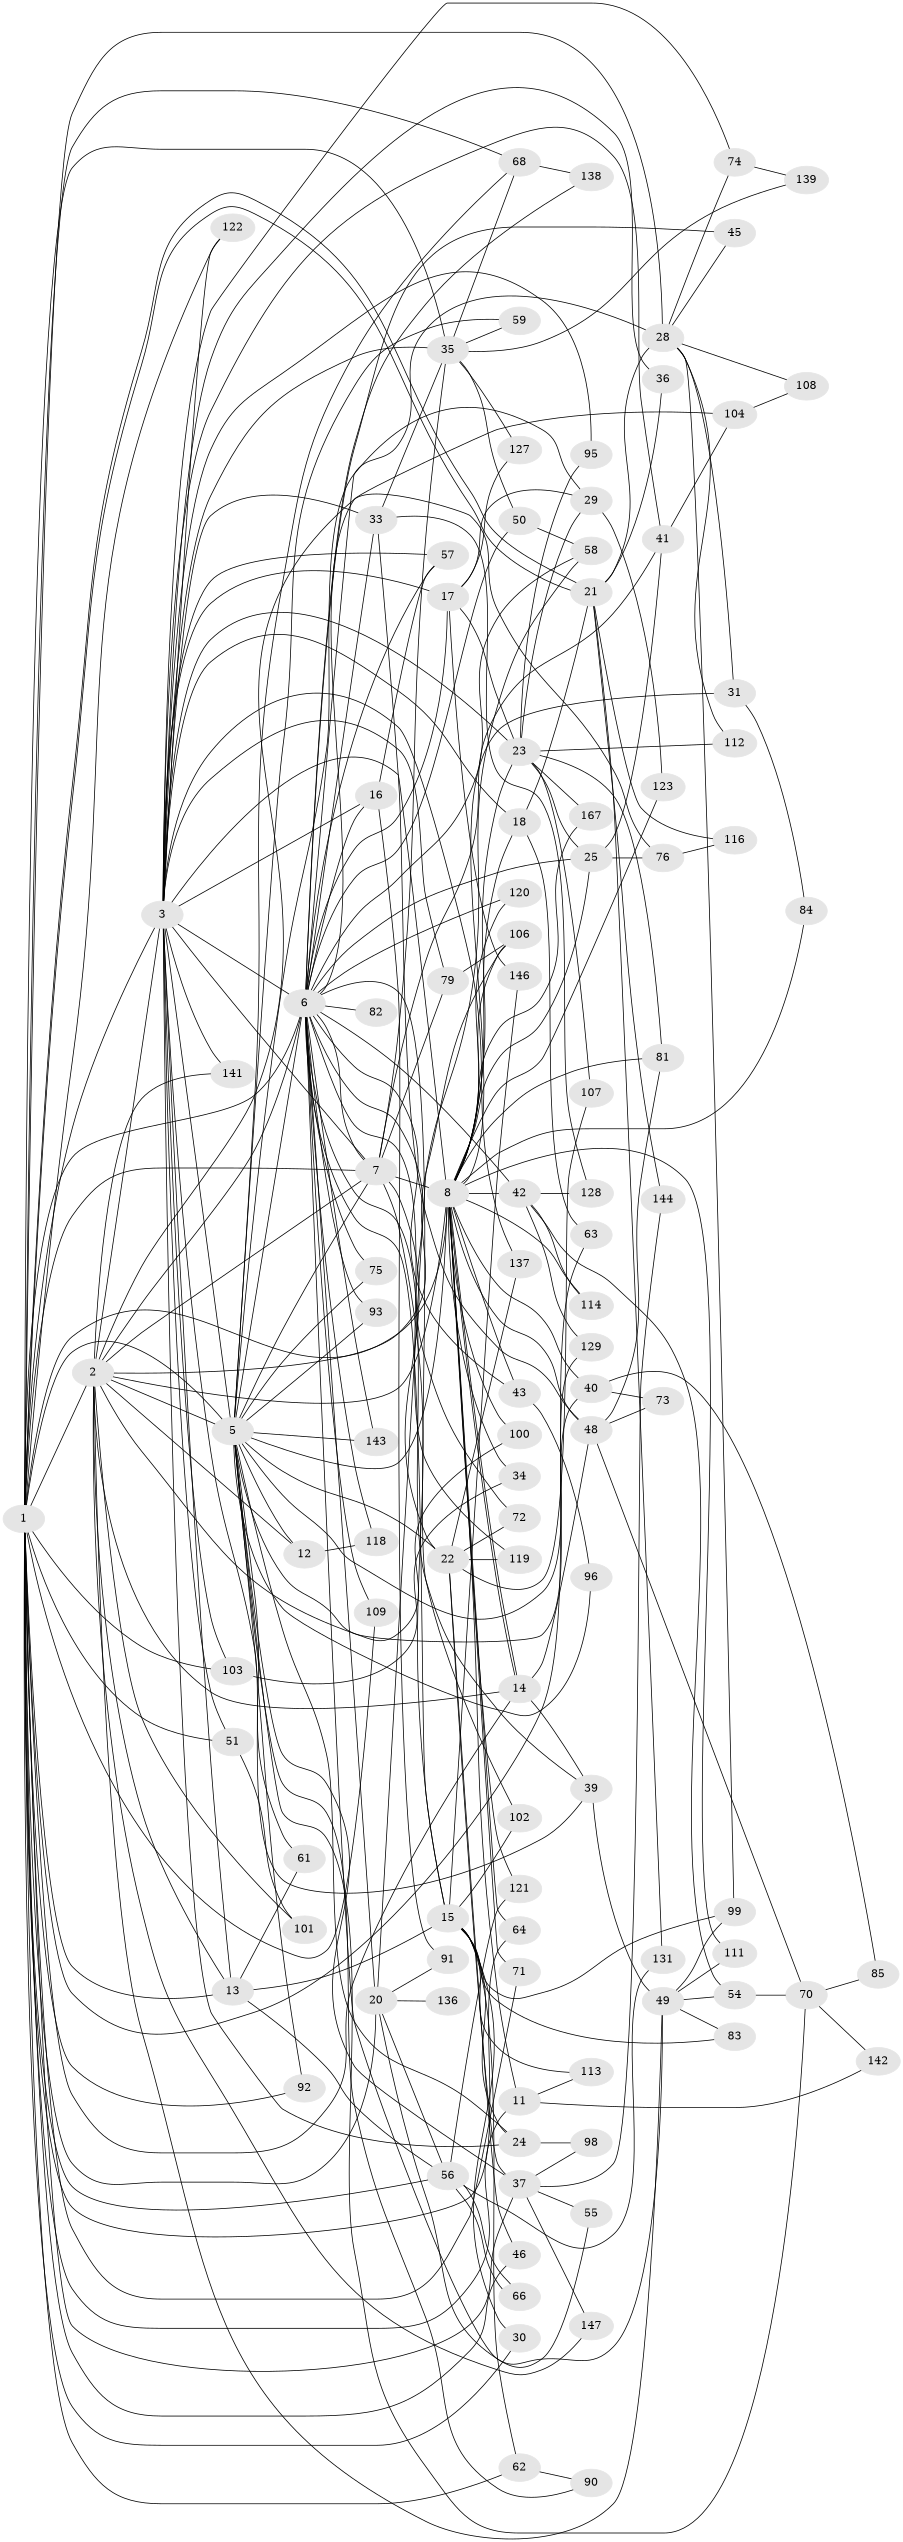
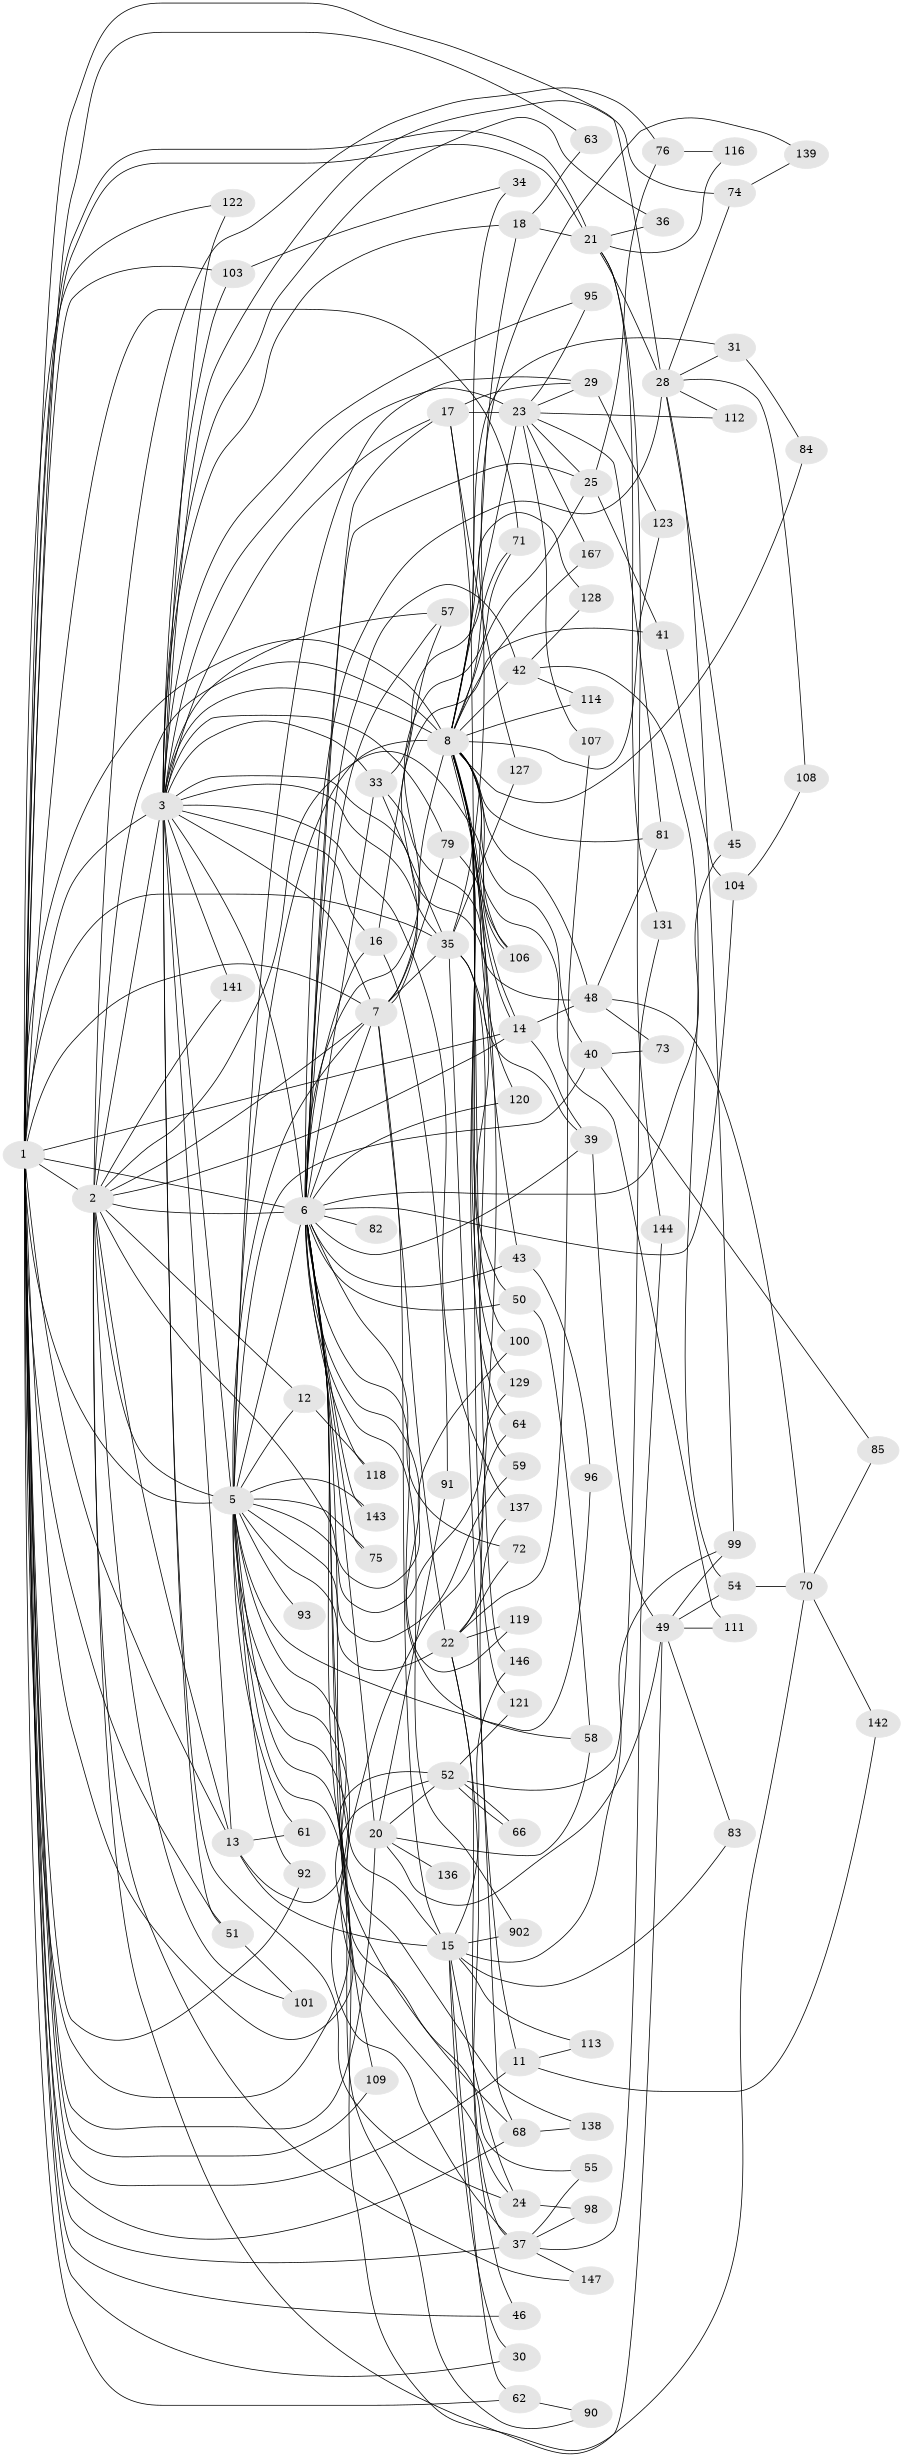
edge "41" -- "3": removed
edge "6" -- "93": now "6" -- "71"
edge "42" -- "129": now "8" -- "129"
node "102": label "102" -> "902"
node "56": label "56" -> "52"
